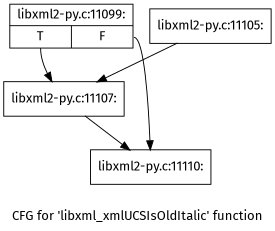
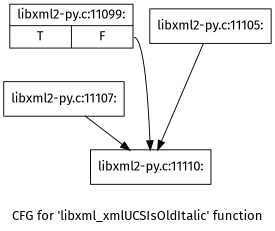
edge "libxml2-py.c:11099:" -> "libxml2-py.c:11107:": removed
edge "libxml2-py.c:11105:" -> "libxml2-py.c:11107:": now "libxml2-py.c:11105:" -> "libxml2-py.c:11110:"
